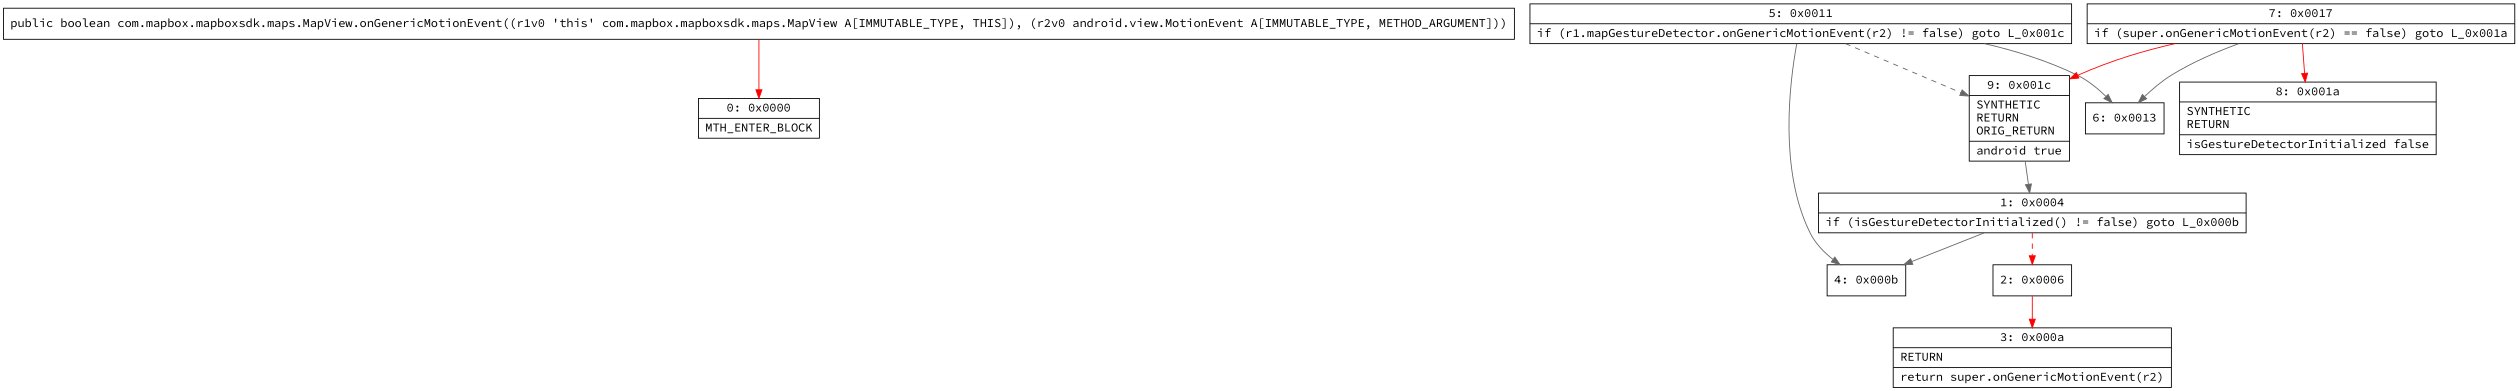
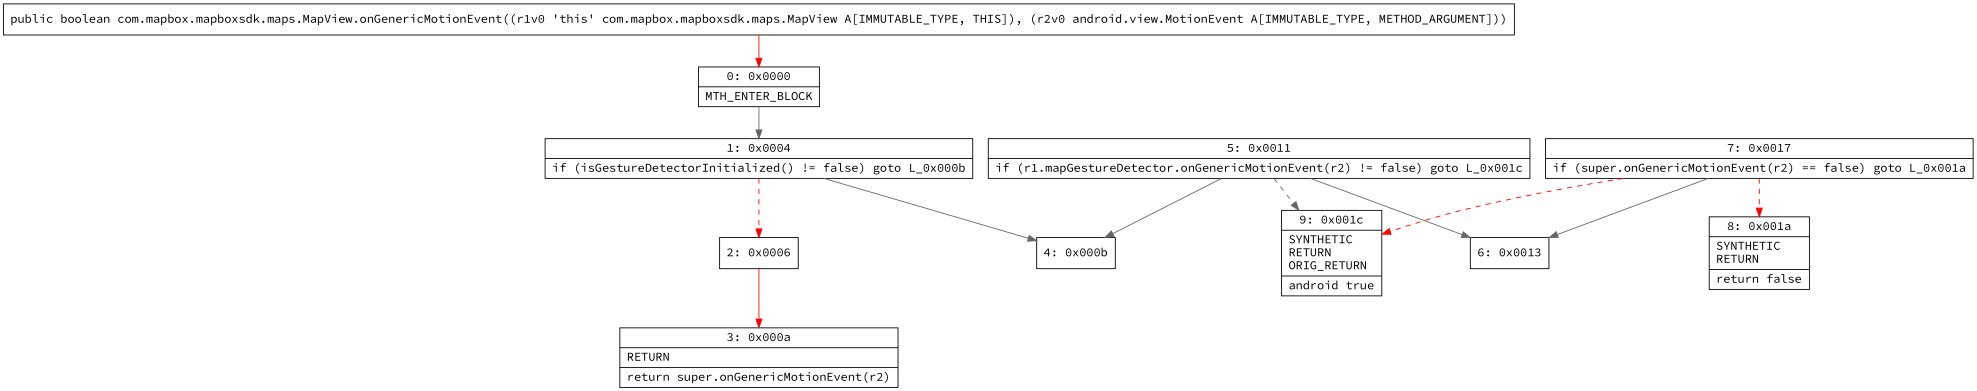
edge "7: 0x0017" -> "9: 0x001c": style solid -> dashed
edge "7: 0x0017" -> "8: 0x001a": style solid -> dashed
node "8: 0x001a": text "isGestureDetectorInitialized false" -> "return false"
edge "9: 0x001c" -> "1: 0x0004": now "0: 0x0000" -> "1: 0x0004"
